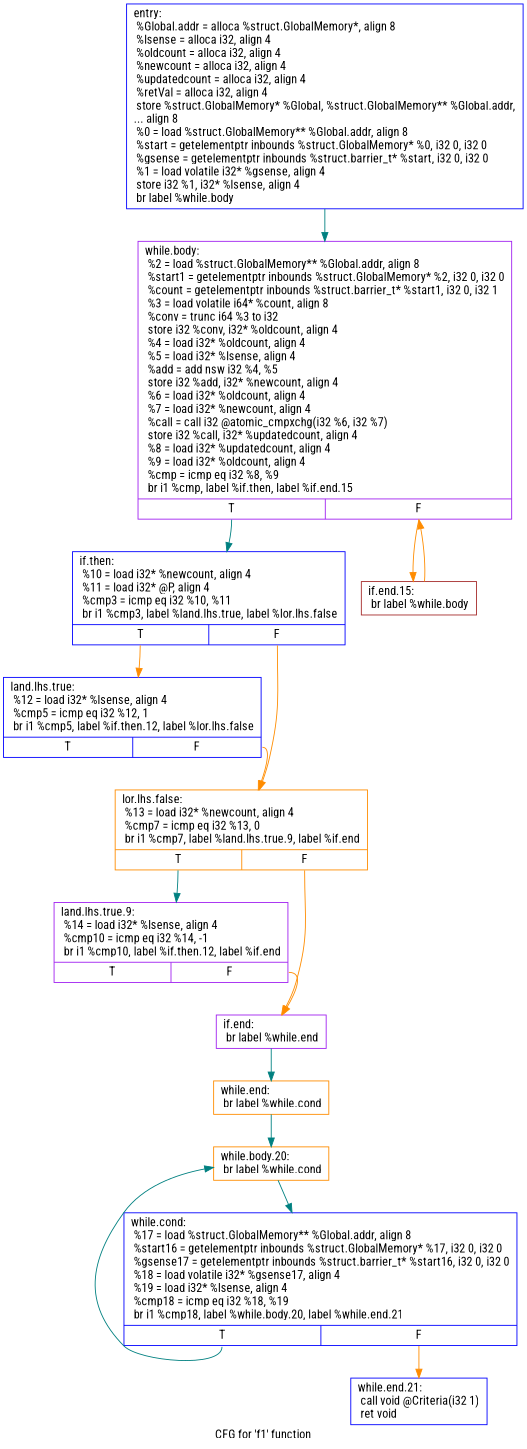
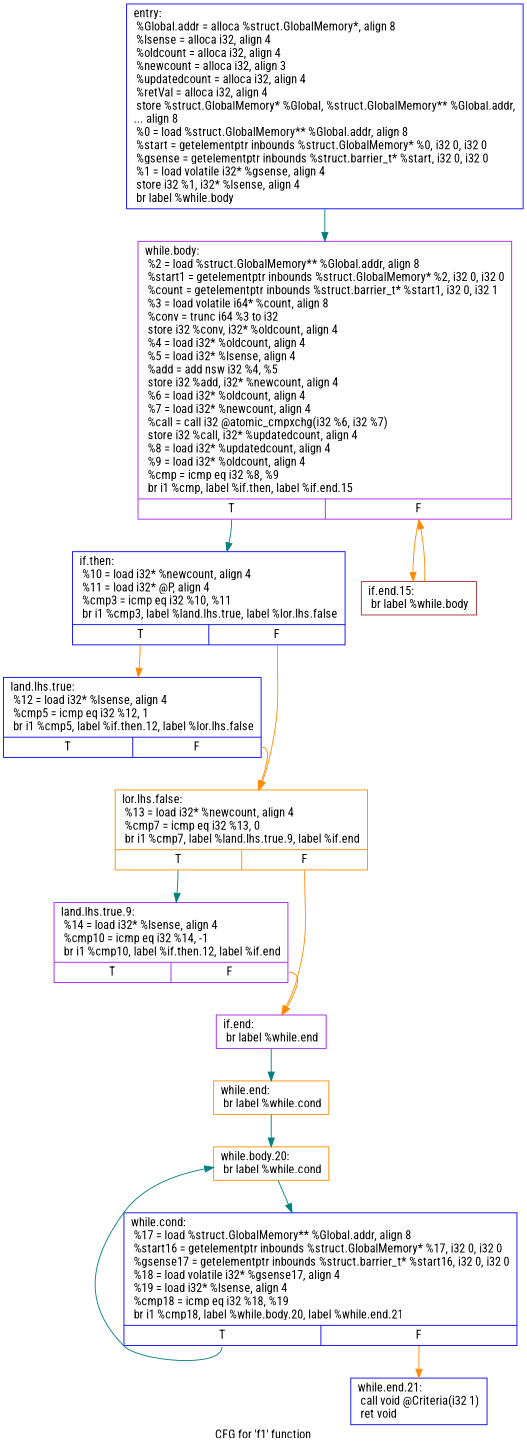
node "entry:": text "%newcount = alloca i32, align 4" -> "%newcount = alloca i32, align 3"
